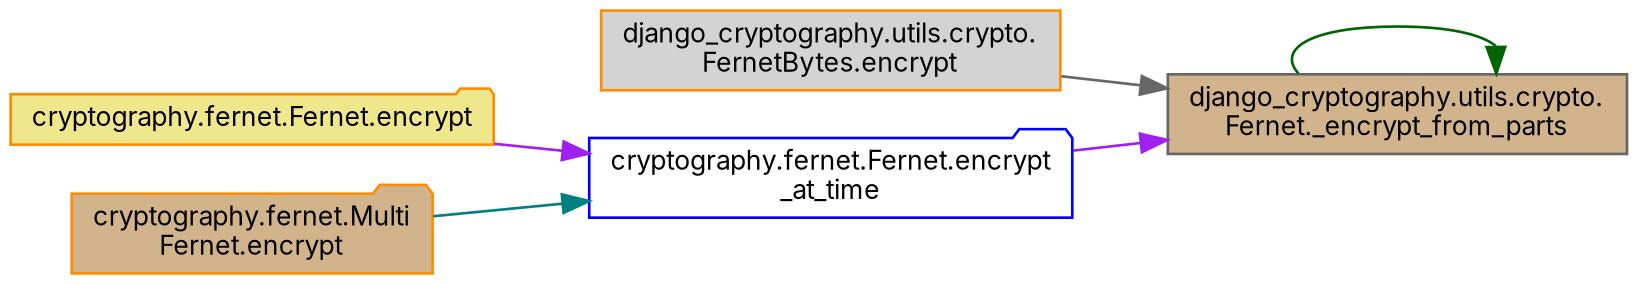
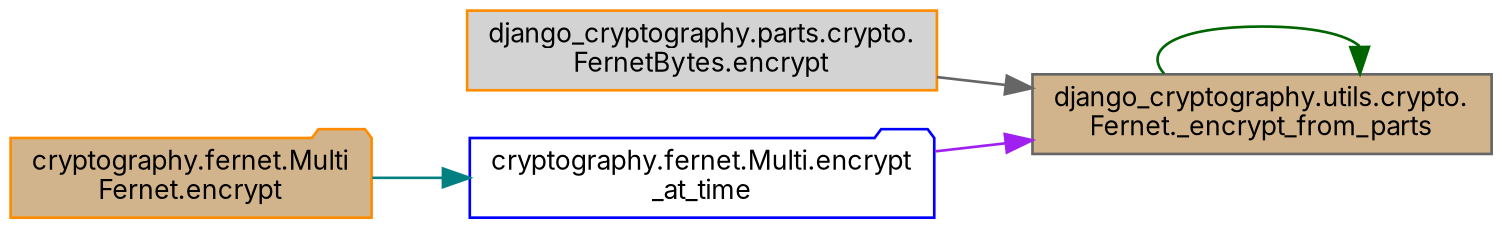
node "django_cryptography.utils.crypto. FernetBytes.encrypt": label "django_cryptography.utils.crypto. FernetBytes.encrypt" -> "django_cryptography.parts.crypto. FernetBytes.encrypt"
node "cryptography.fernet.Fernet.encrypt": removed
node "cryptography.fernet.Fernet.encrypt _at_time": label "cryptography.fernet.Fernet.encrypt _at_time" -> "cryptography.fernet.Multi.encrypt _at_time"
